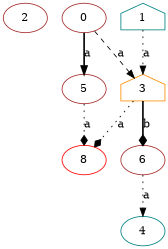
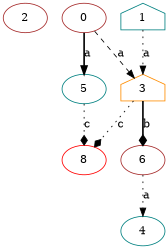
node "5": color brown -> teal
edge "5" -> "8": label "a" -> "c"
edge "3" -> "8": label "a" -> "c"
